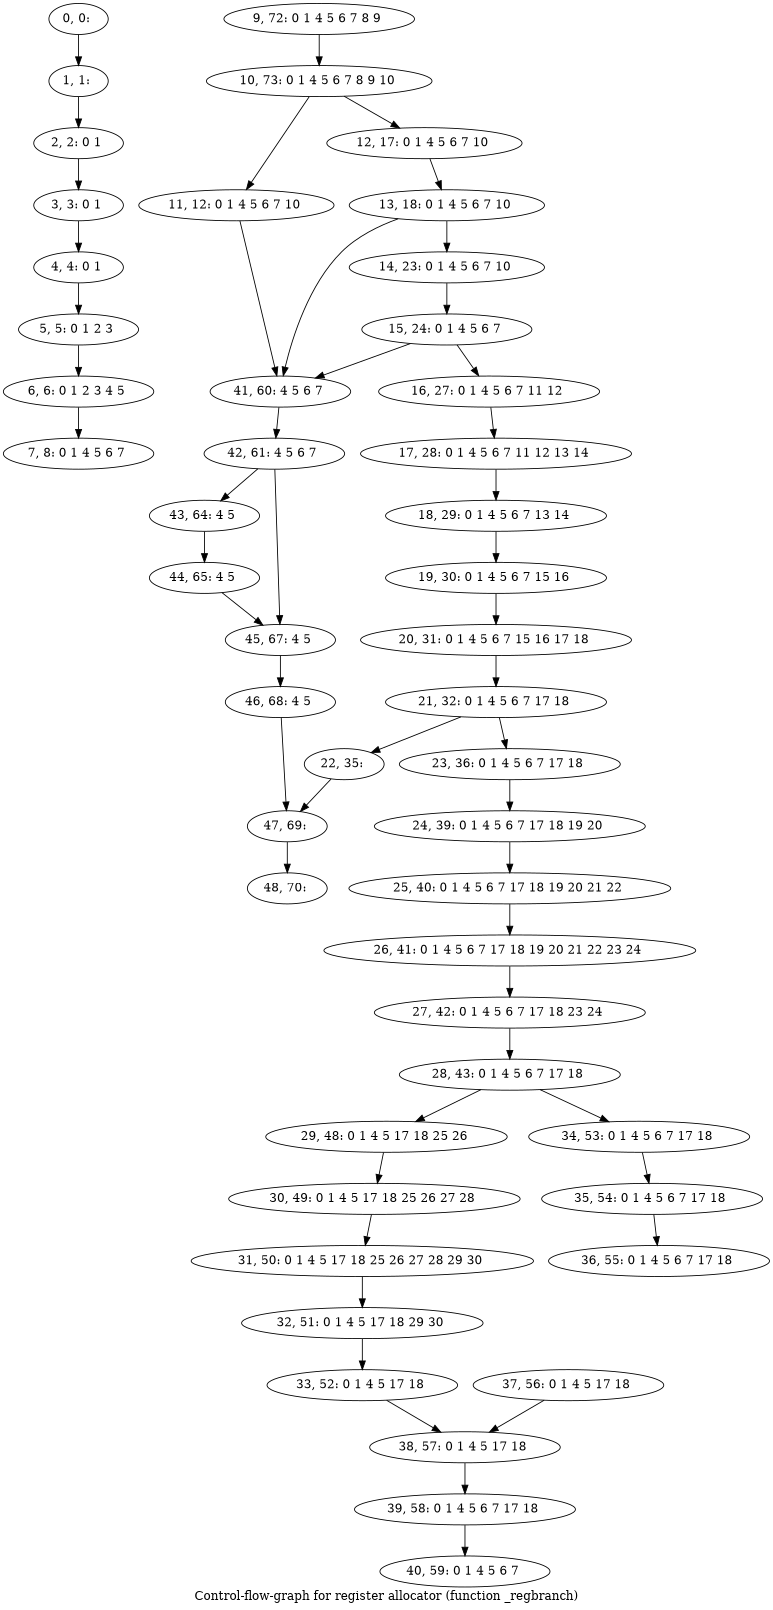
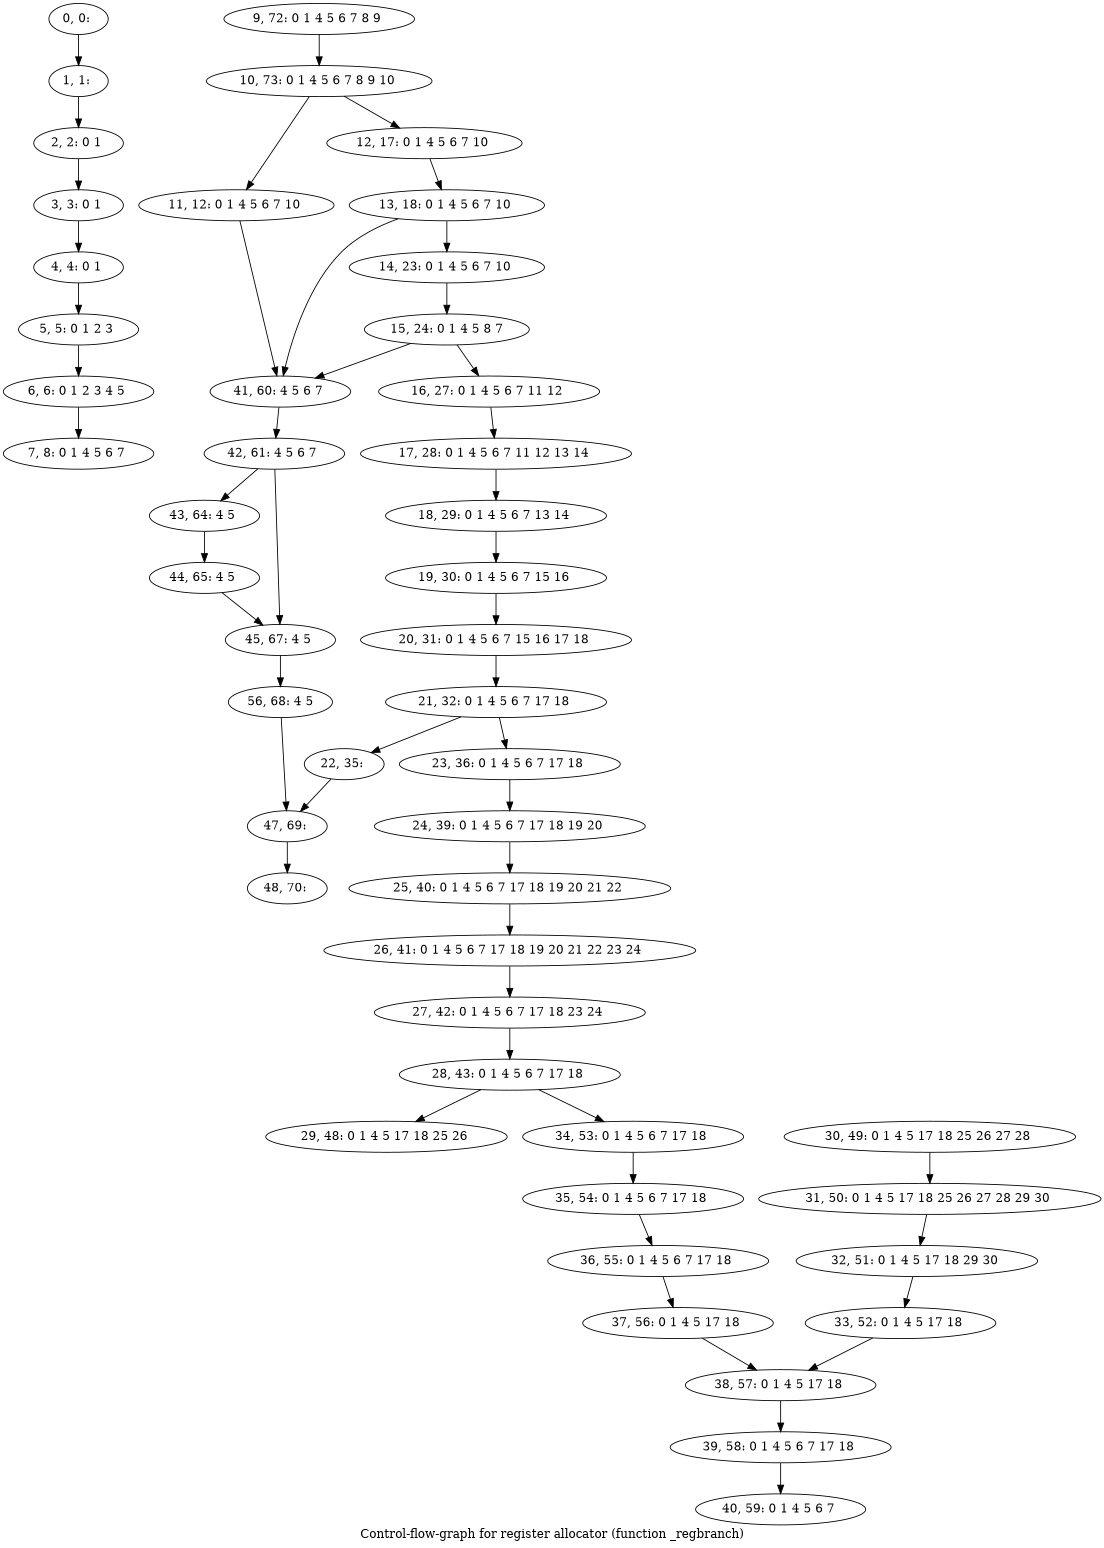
node "15, 24: 0 1 4 5 6 7": label "15, 24: 0 1 4 5 6 7" -> "15, 24: 0 1 4 5 8 7"
node "46, 68: 4 5": label "46, 68: 4 5" -> "56, 68: 4 5"
edge "29, 48: 0 1 4 5 17 18 25 26" -> "30, 49: 0 1 4 5 17 18 25 26 27 28": removed
edge "36, 55: 0 1 4 5 6 7 17 18" -> "37, 56: 0 1 4 5 17 18": added
